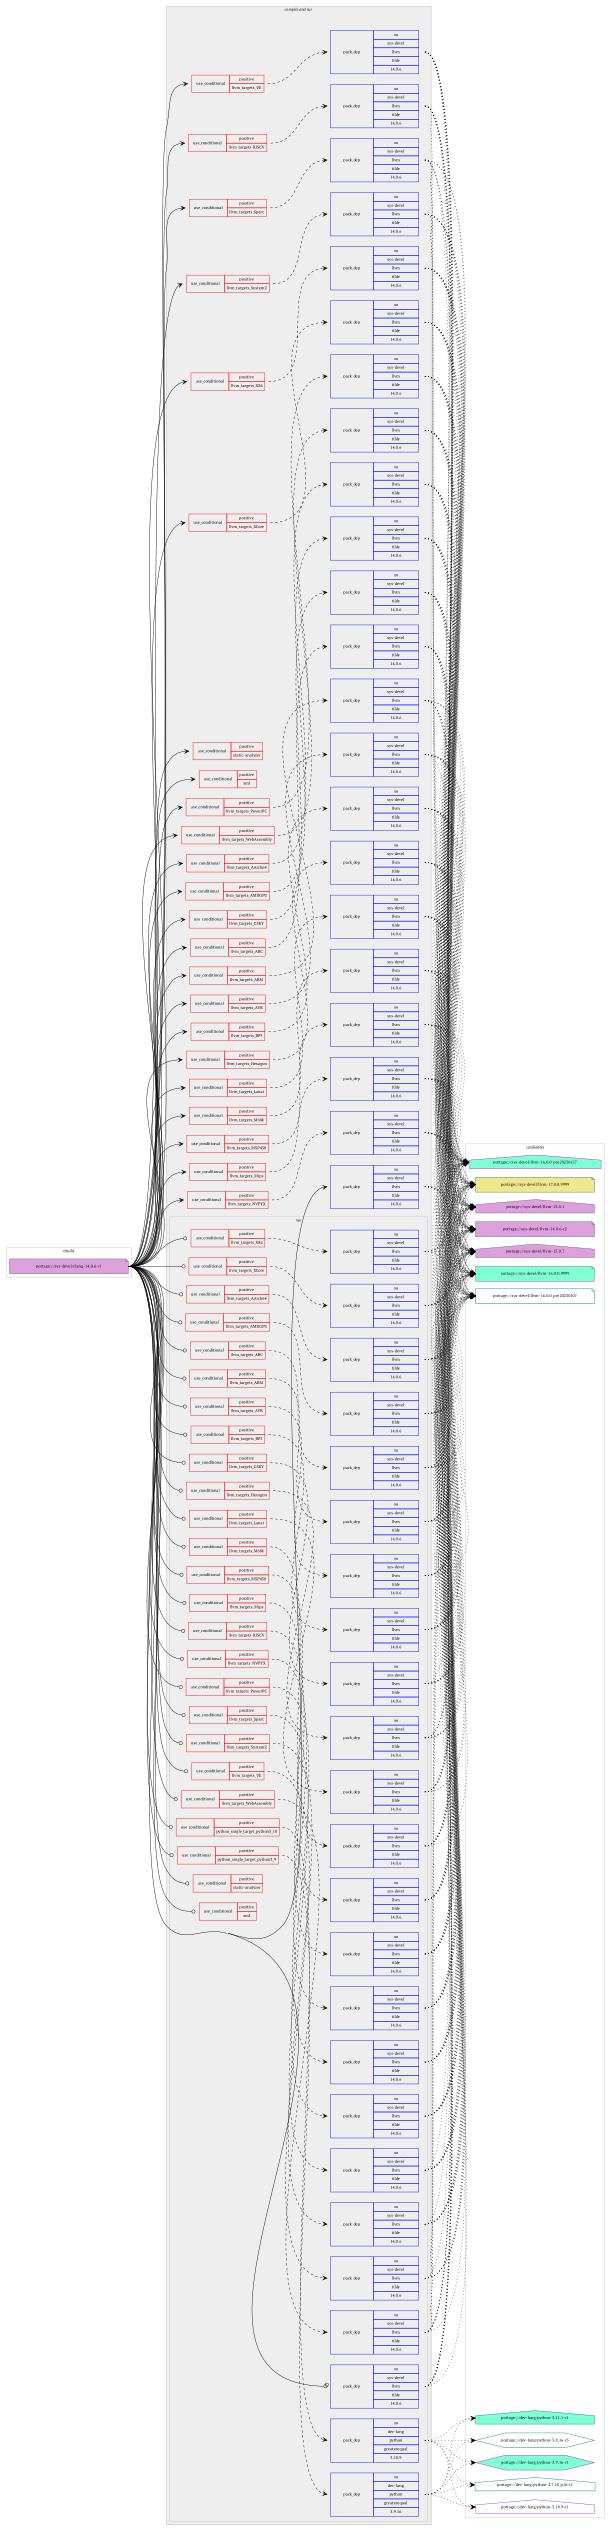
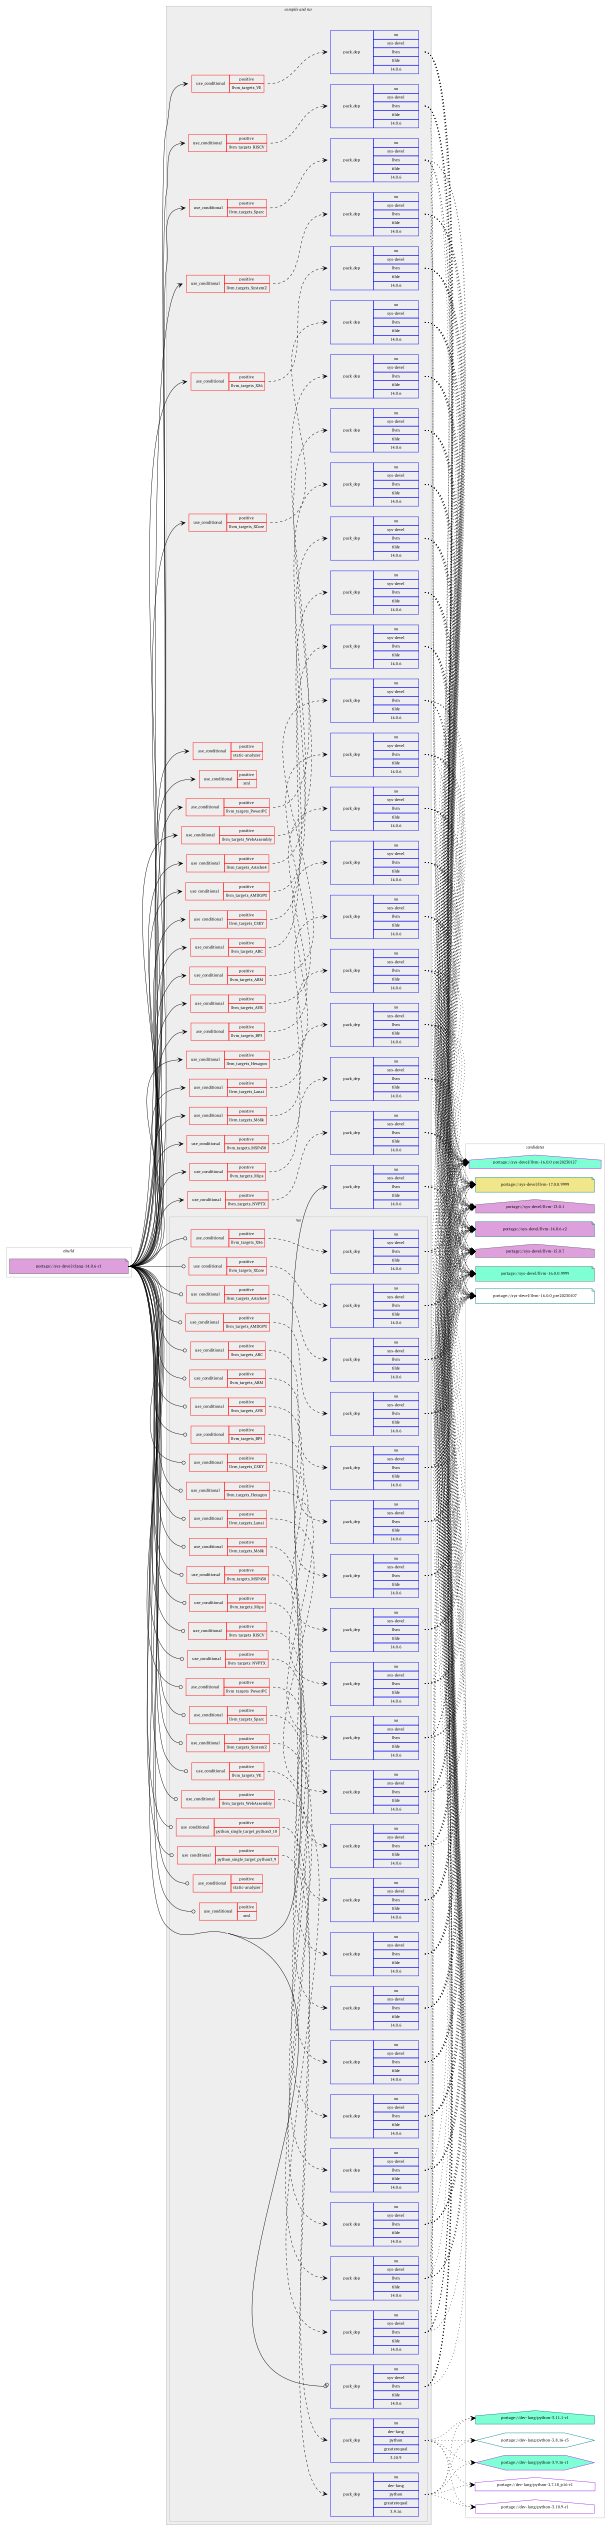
node "portage://dev-lang/python-2.7.18_p16-r1": color teal -> purple
